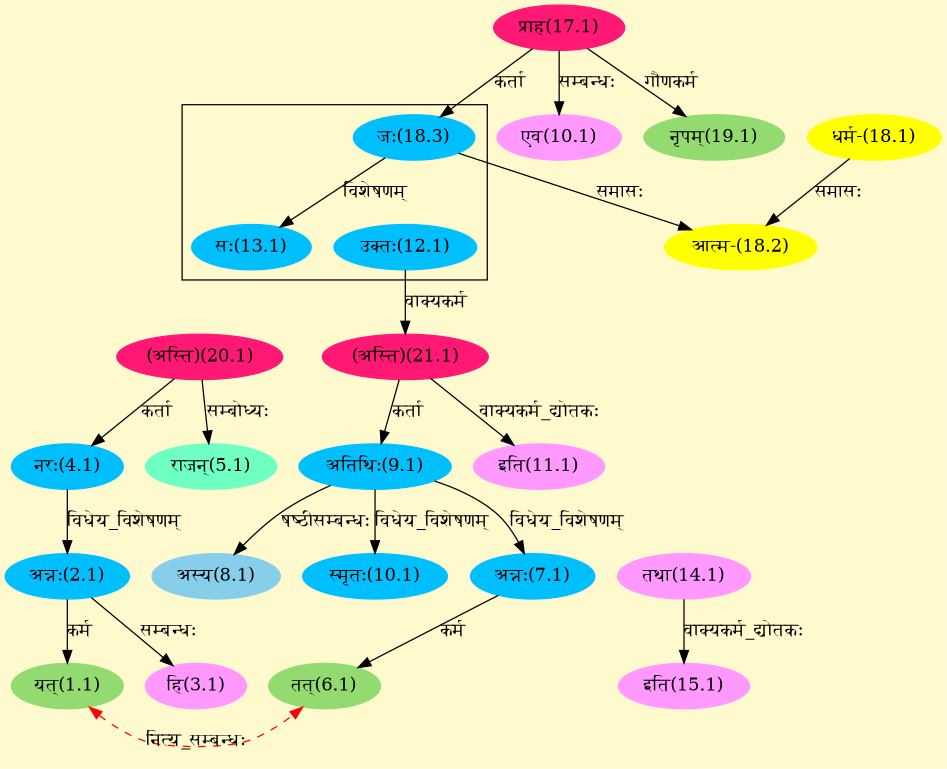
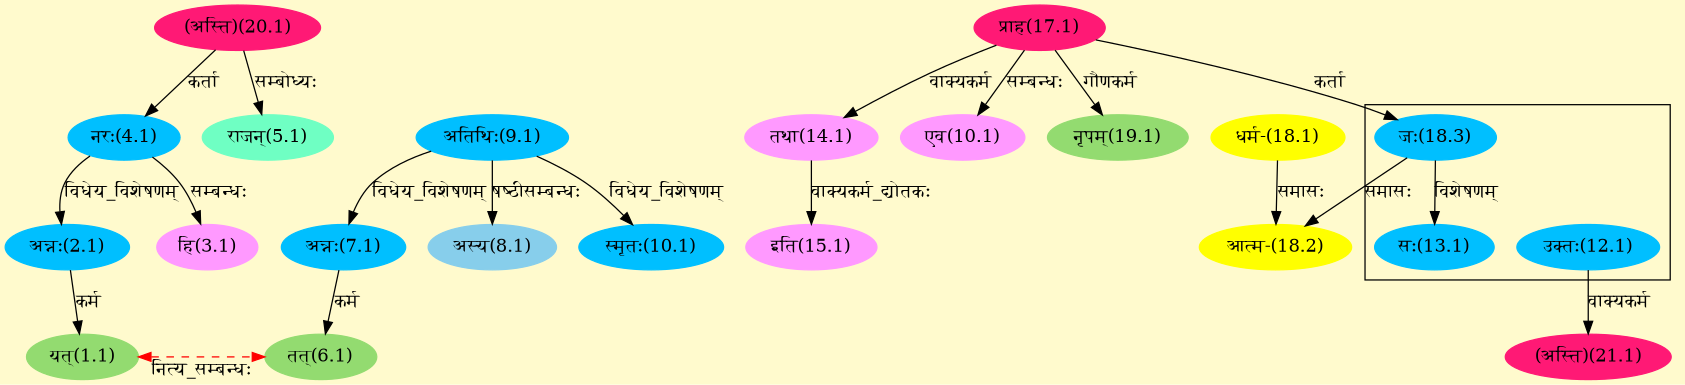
edge "प्राह(17.1)" -> "तथा(14.1)": added, label "वाक्यकर्म"
edge "(अस्ति)(21.1)" -> "अतिथिः(9.1)": removed, label "कर्ता"
node "इति(11.1)": removed
edge "अन्नः(2.1)" -> "हि(3.1)": now "नरः(4.1)" -> "हि(3.1)"
